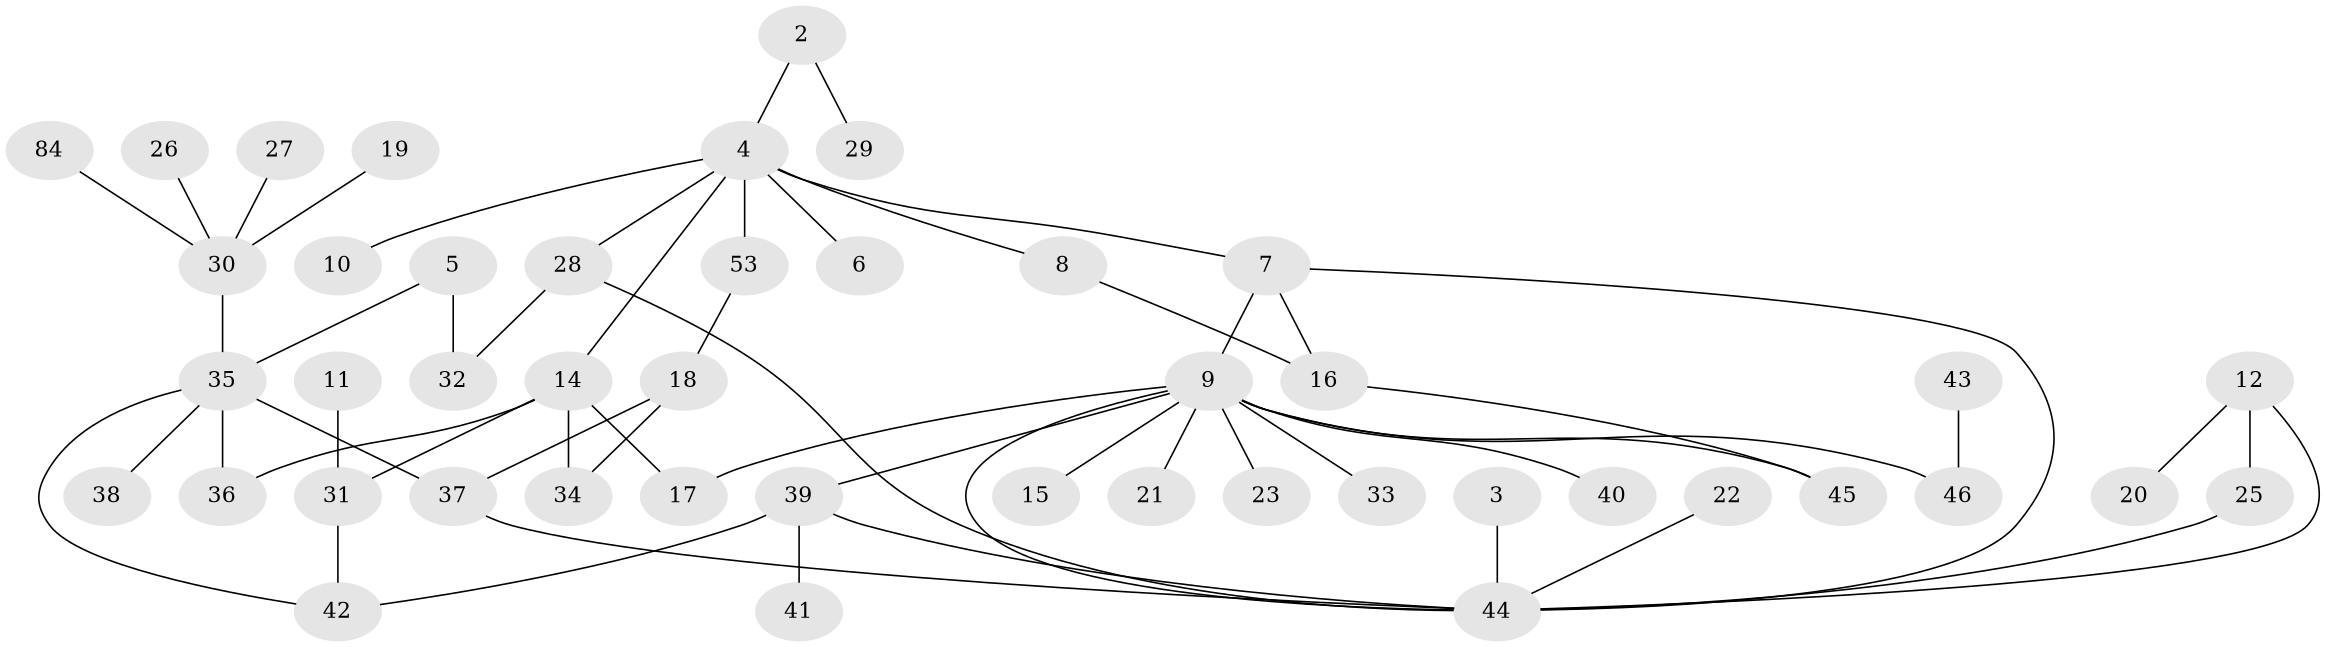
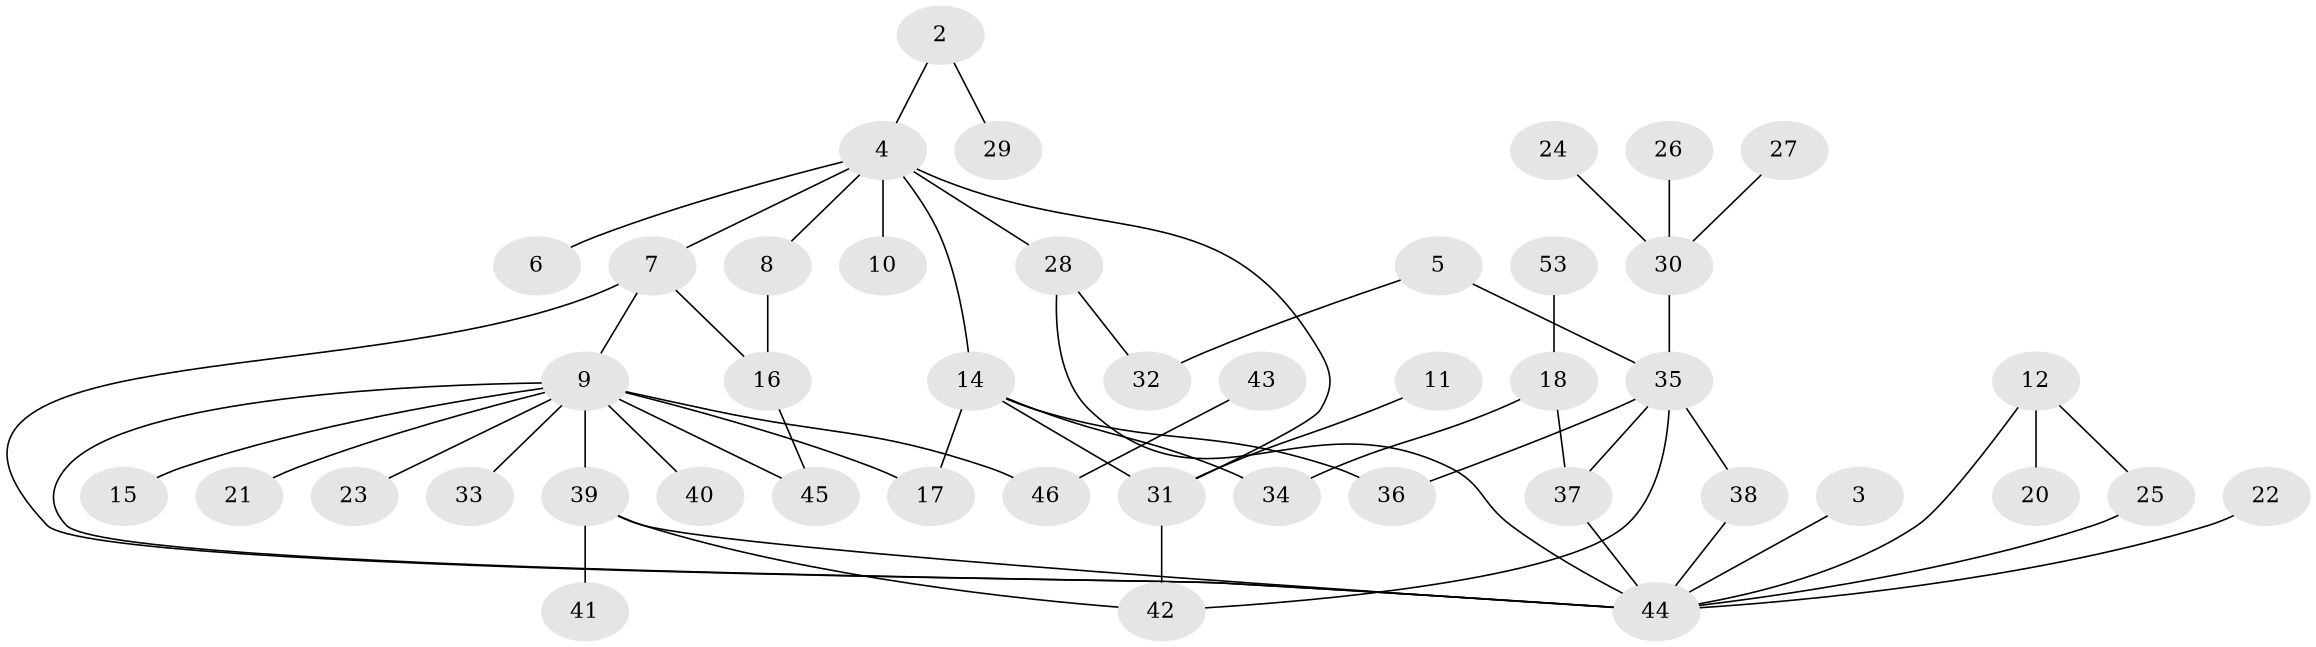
node "84": label "84" -> "24"
node "19": removed
edge "4" -- "53": now "4" -- "31"
edge "38" -- "44": added
